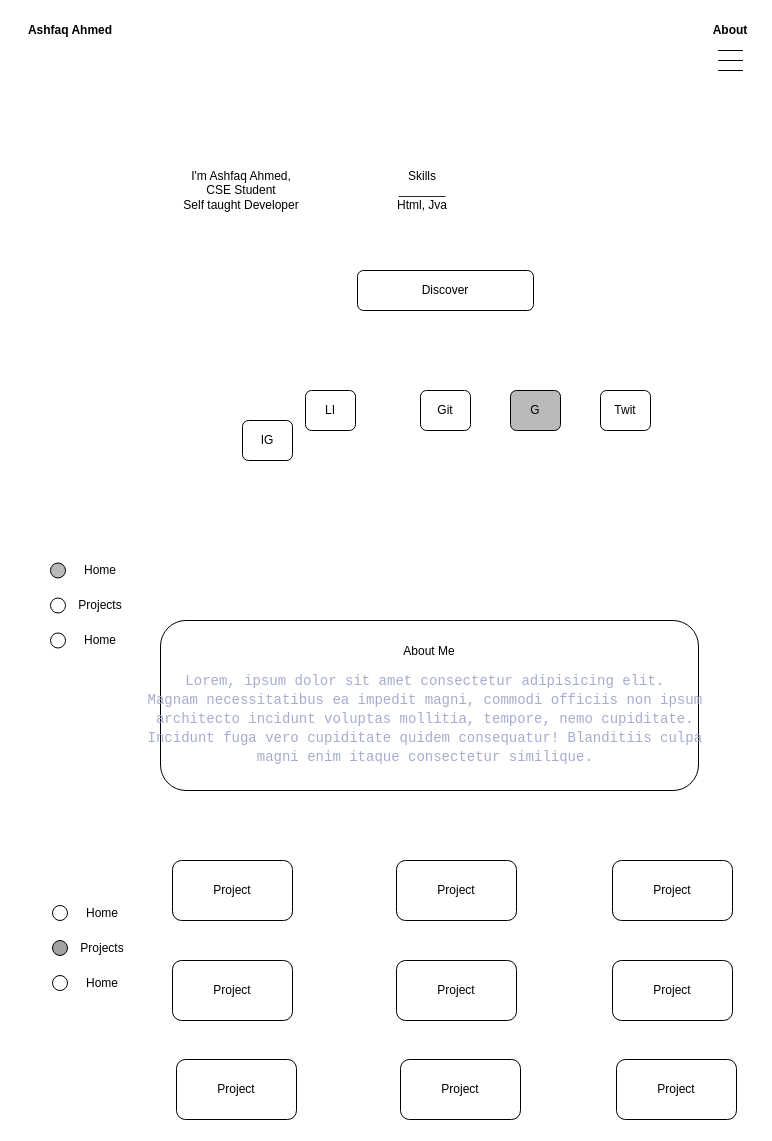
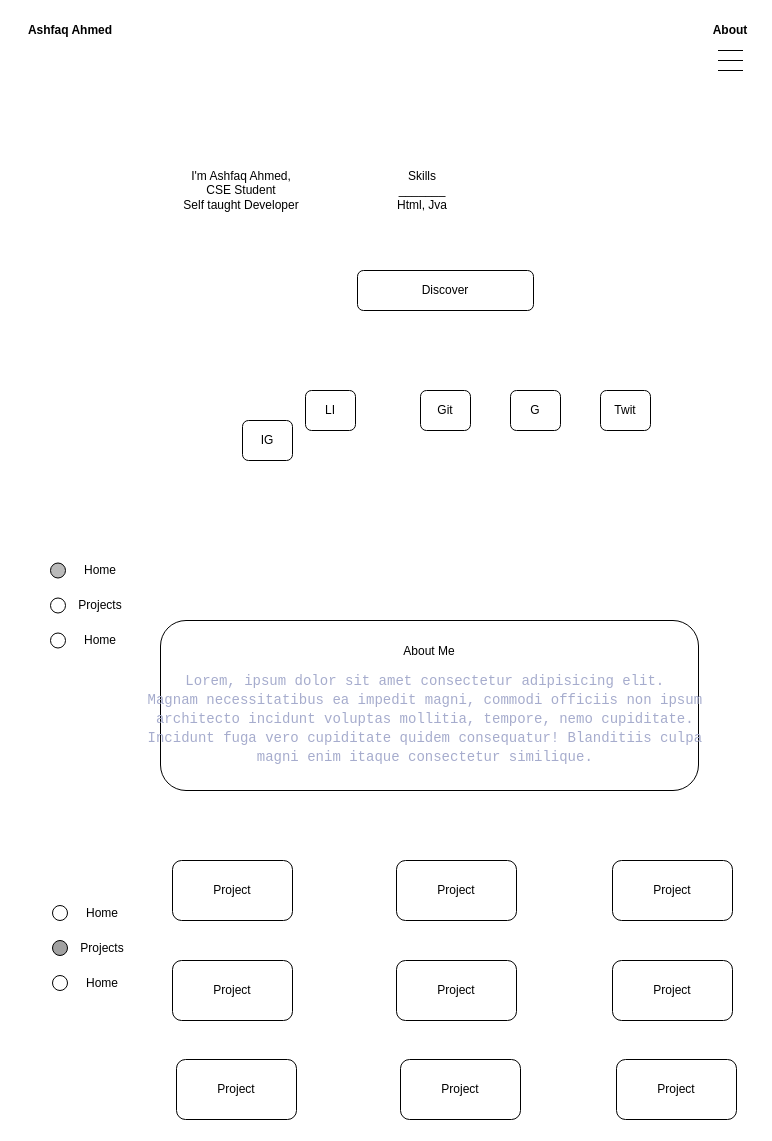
node "G": fillcolor #bababa -> #ffffff
